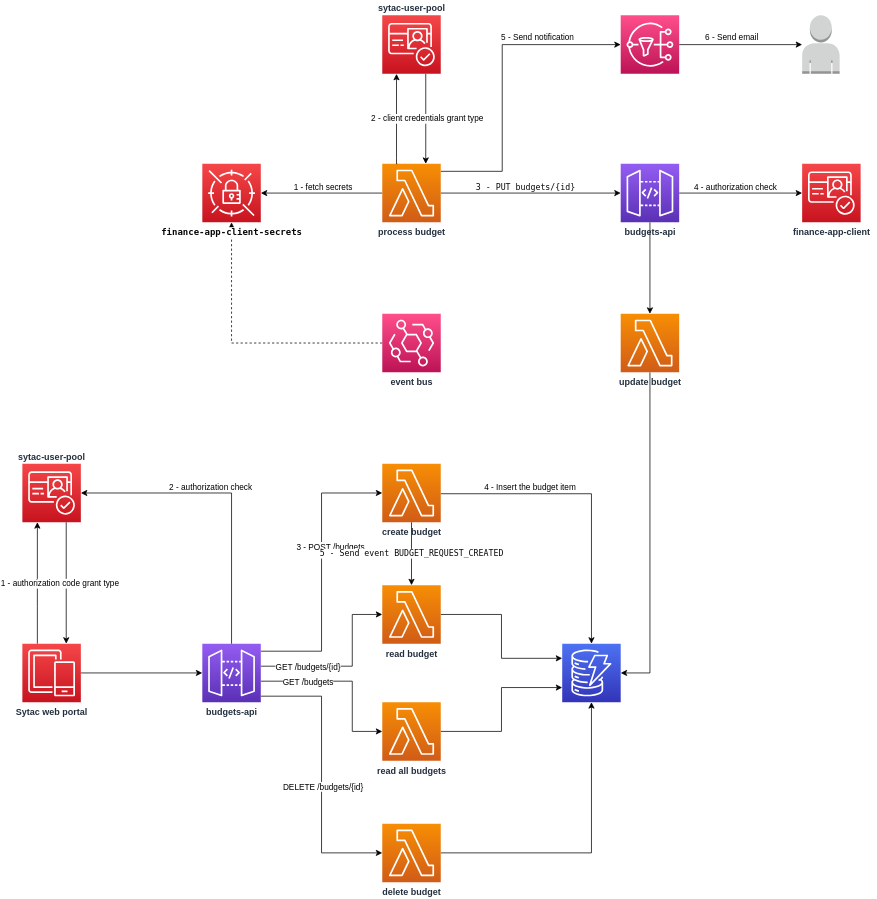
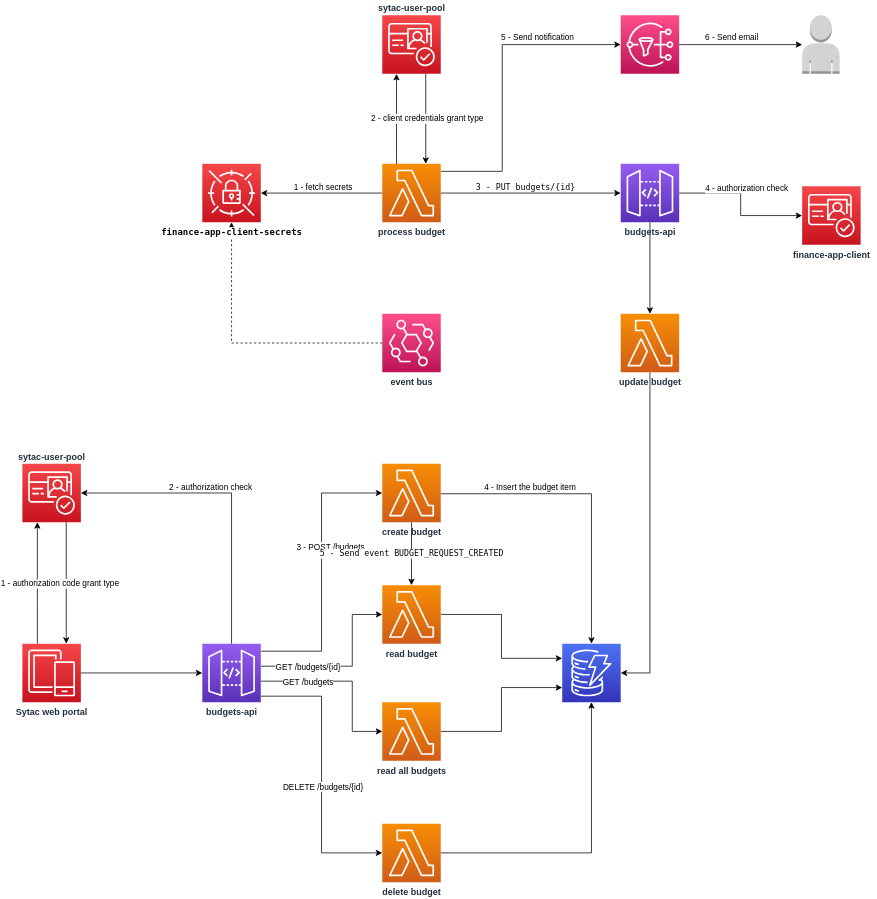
node "finance-app-client": moved (831, 193) -> (831, 216)
